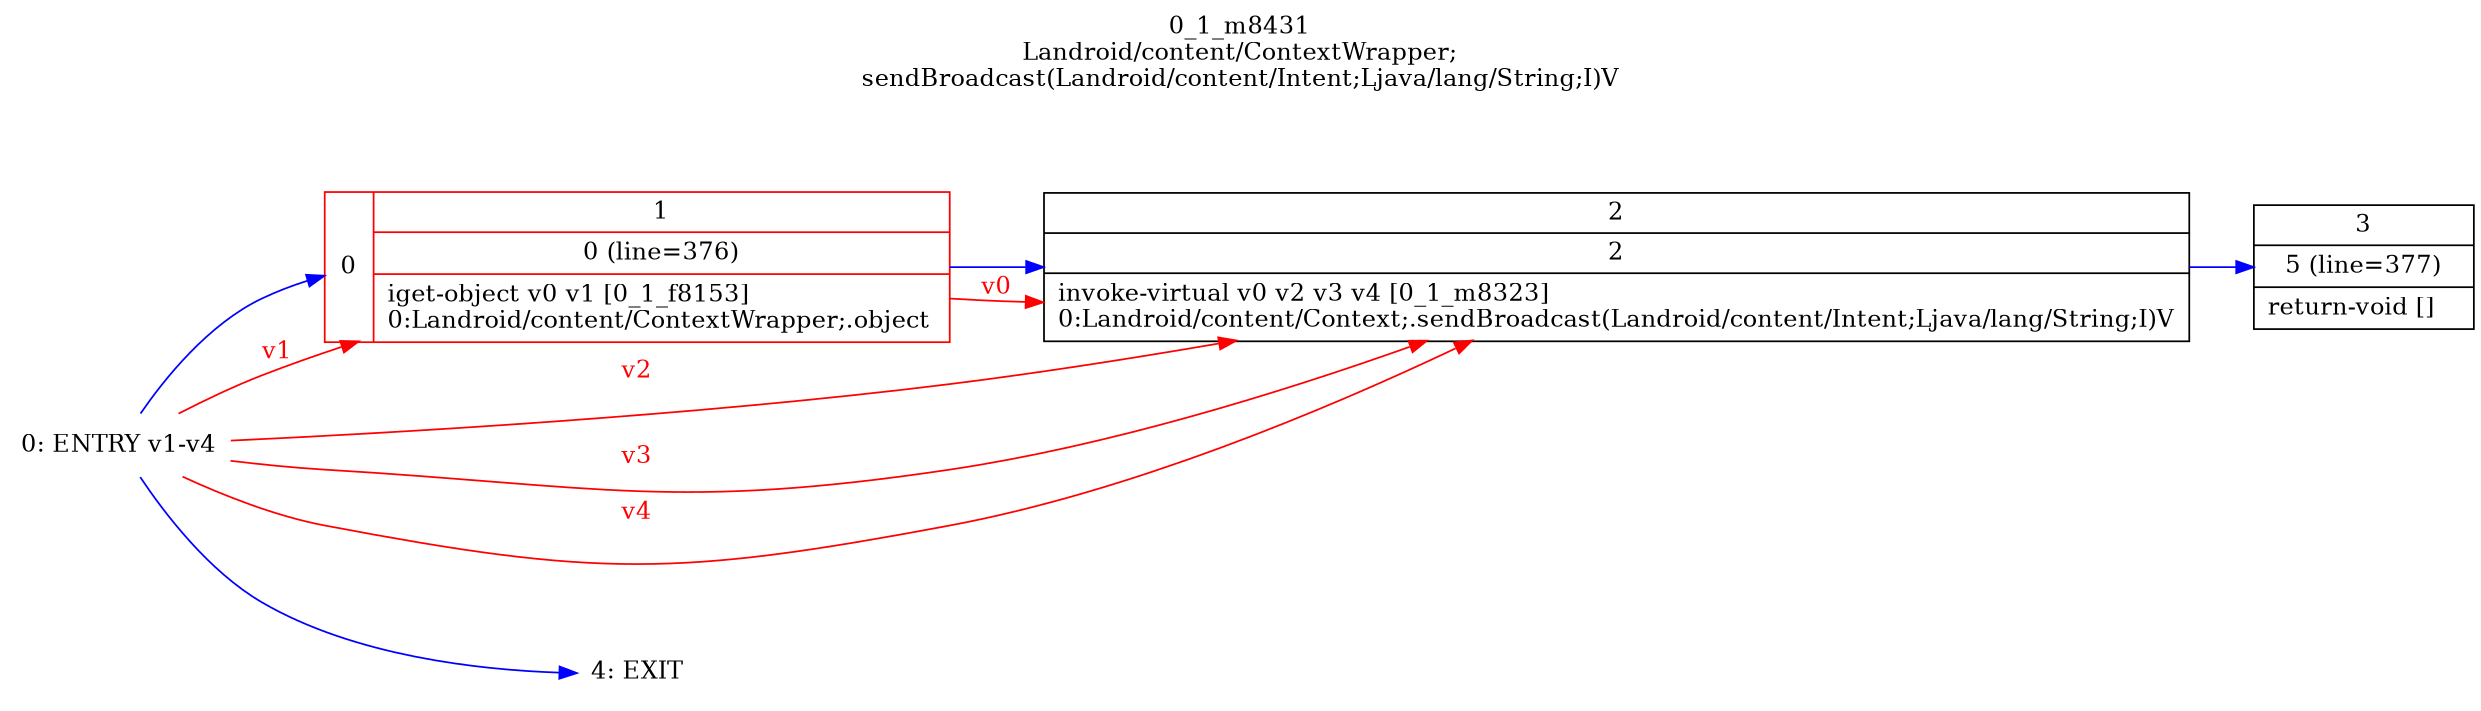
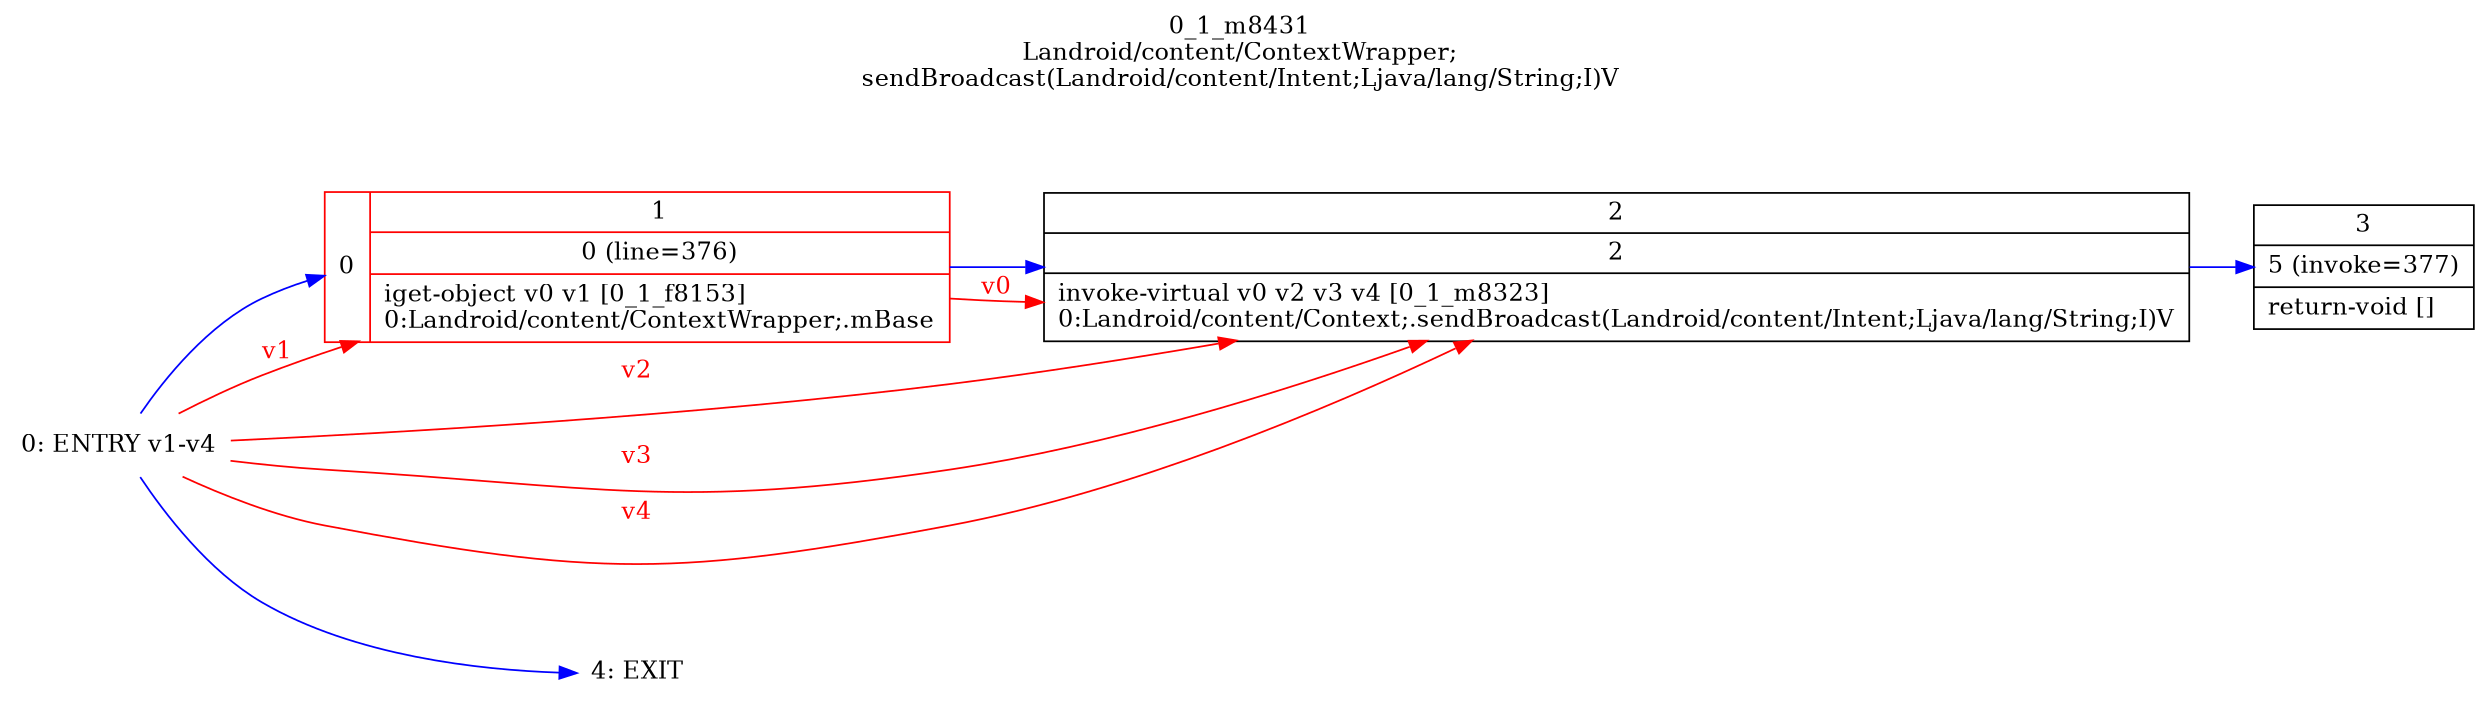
node "3": text "5 (line=377)" -> "5 (invoke=377)"
node "0": text "0:Landroid/content/ContextWrapper;.object" -> "0:Landroid/content/ContextWrapper;.mBase"
